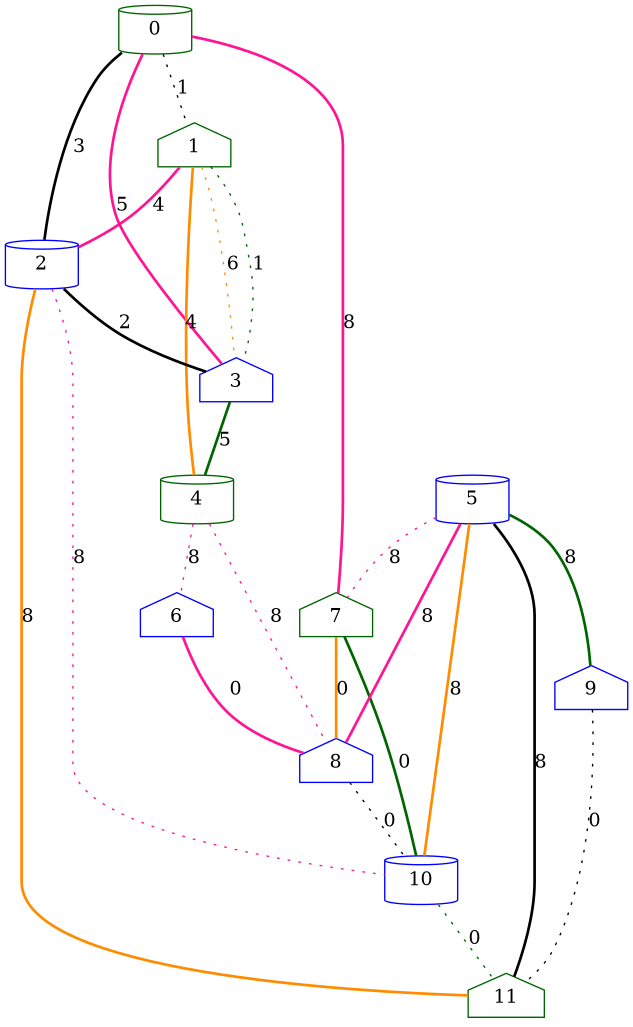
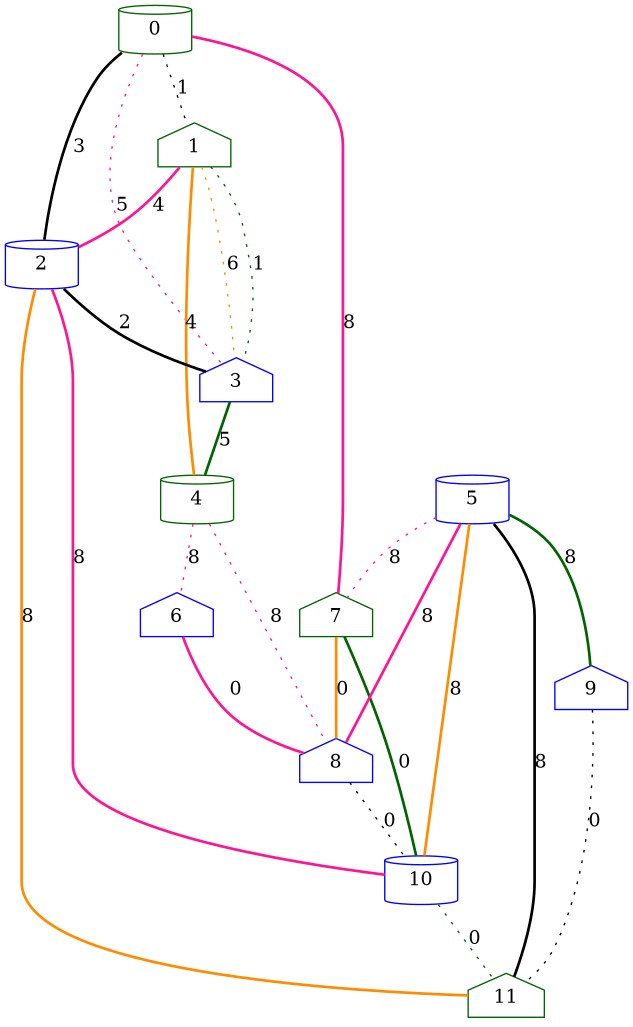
edge "0" -- "3": style bold -> dotted
edge "2" -- "10": style dotted -> bold
